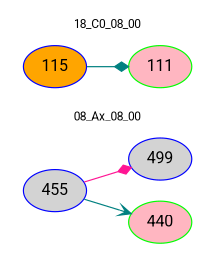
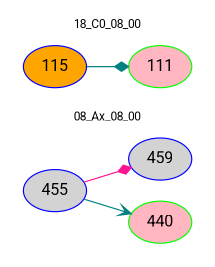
node "499": label "499" -> "459"
